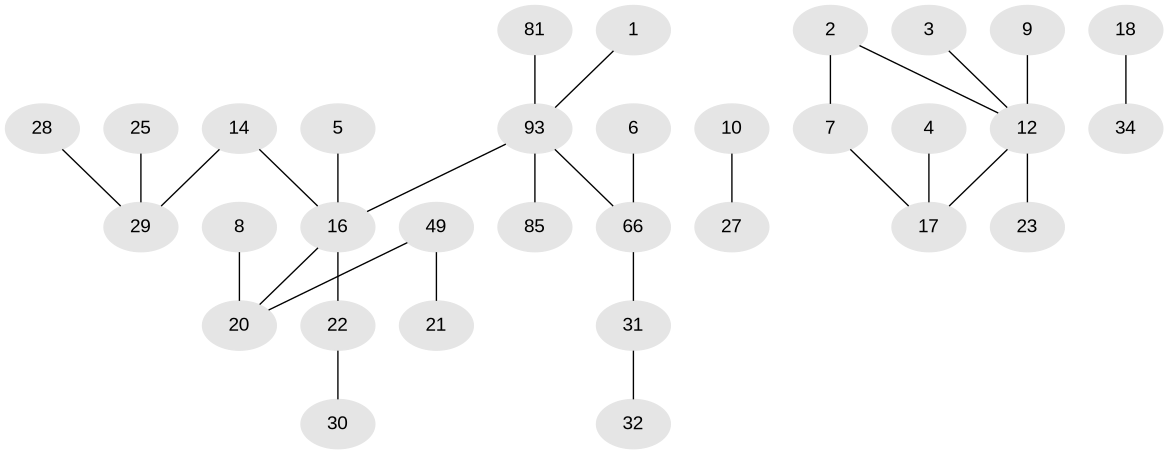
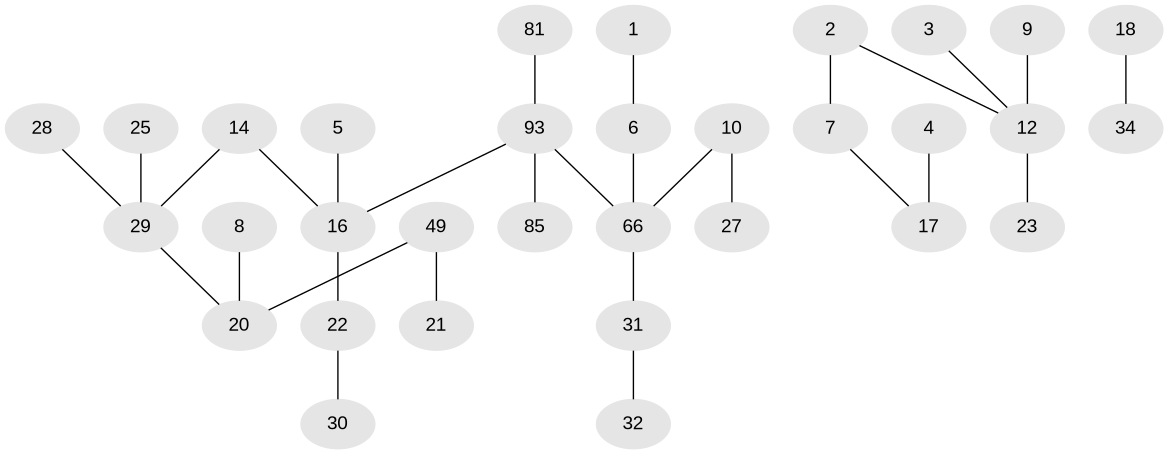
edge "1" -- "93": now "1" -- "6"
edge "10" -- "66": added
edge "12" -- "17": removed
edge "16" -- "20": now "29" -- "20"
